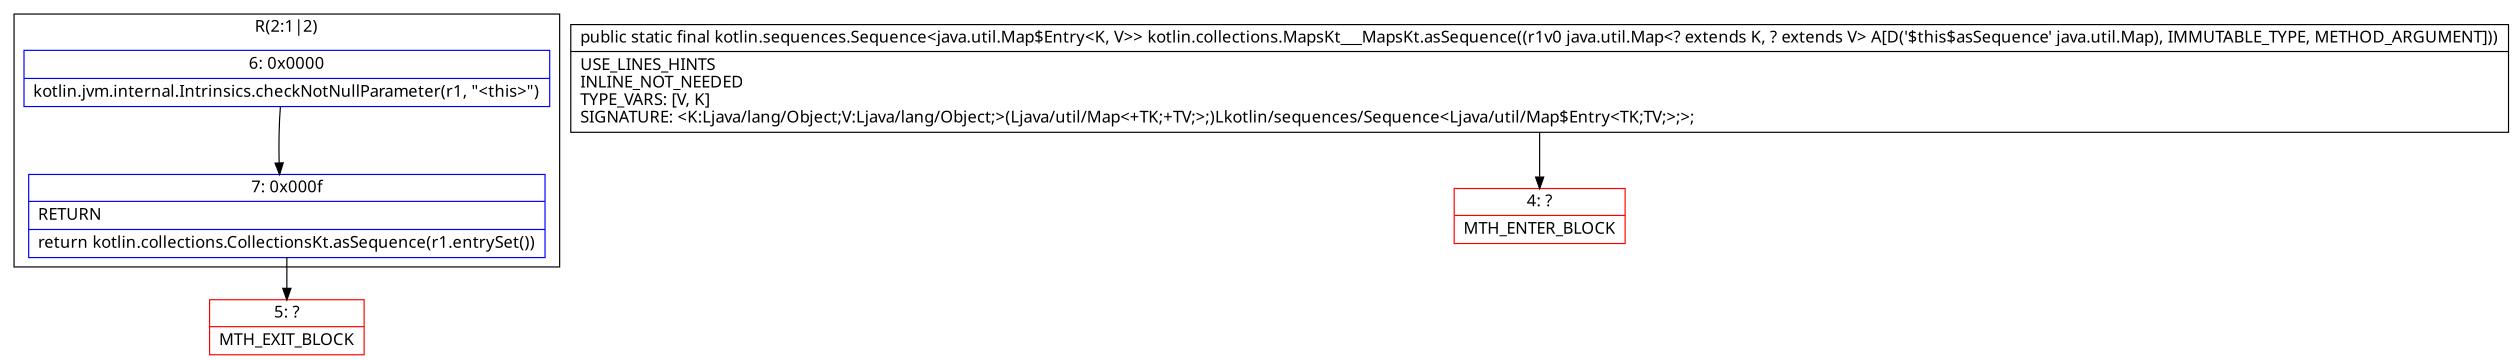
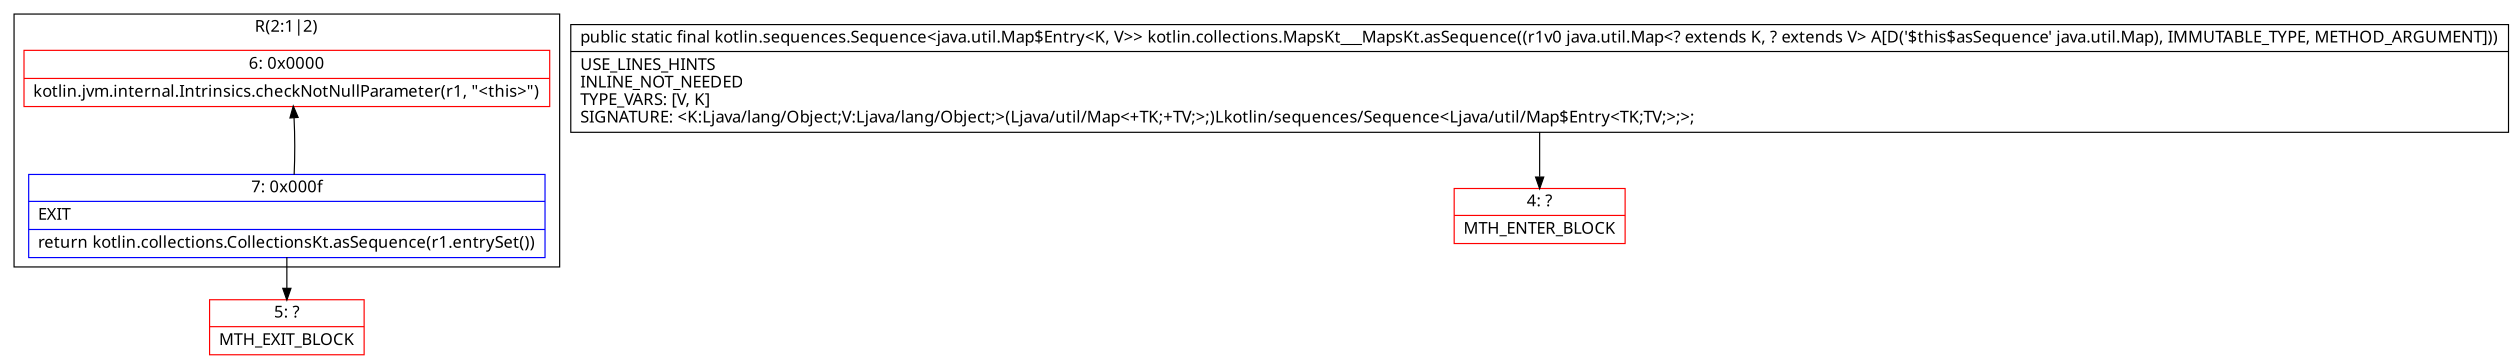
node "6: 0x0000": color blue -> red
edge "6: 0x0000" -> "7: 0x000f": reversed
node "7: 0x000f": text "RETURN" -> "EXIT"
